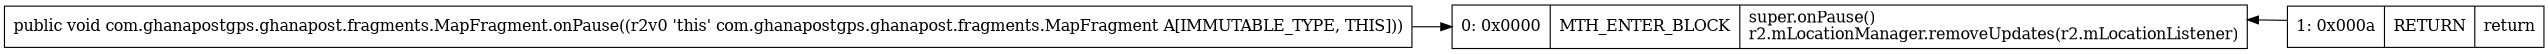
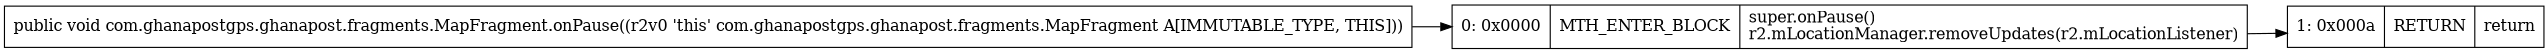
edge "1: 0x000a" -> "0: 0x0000": reversed
